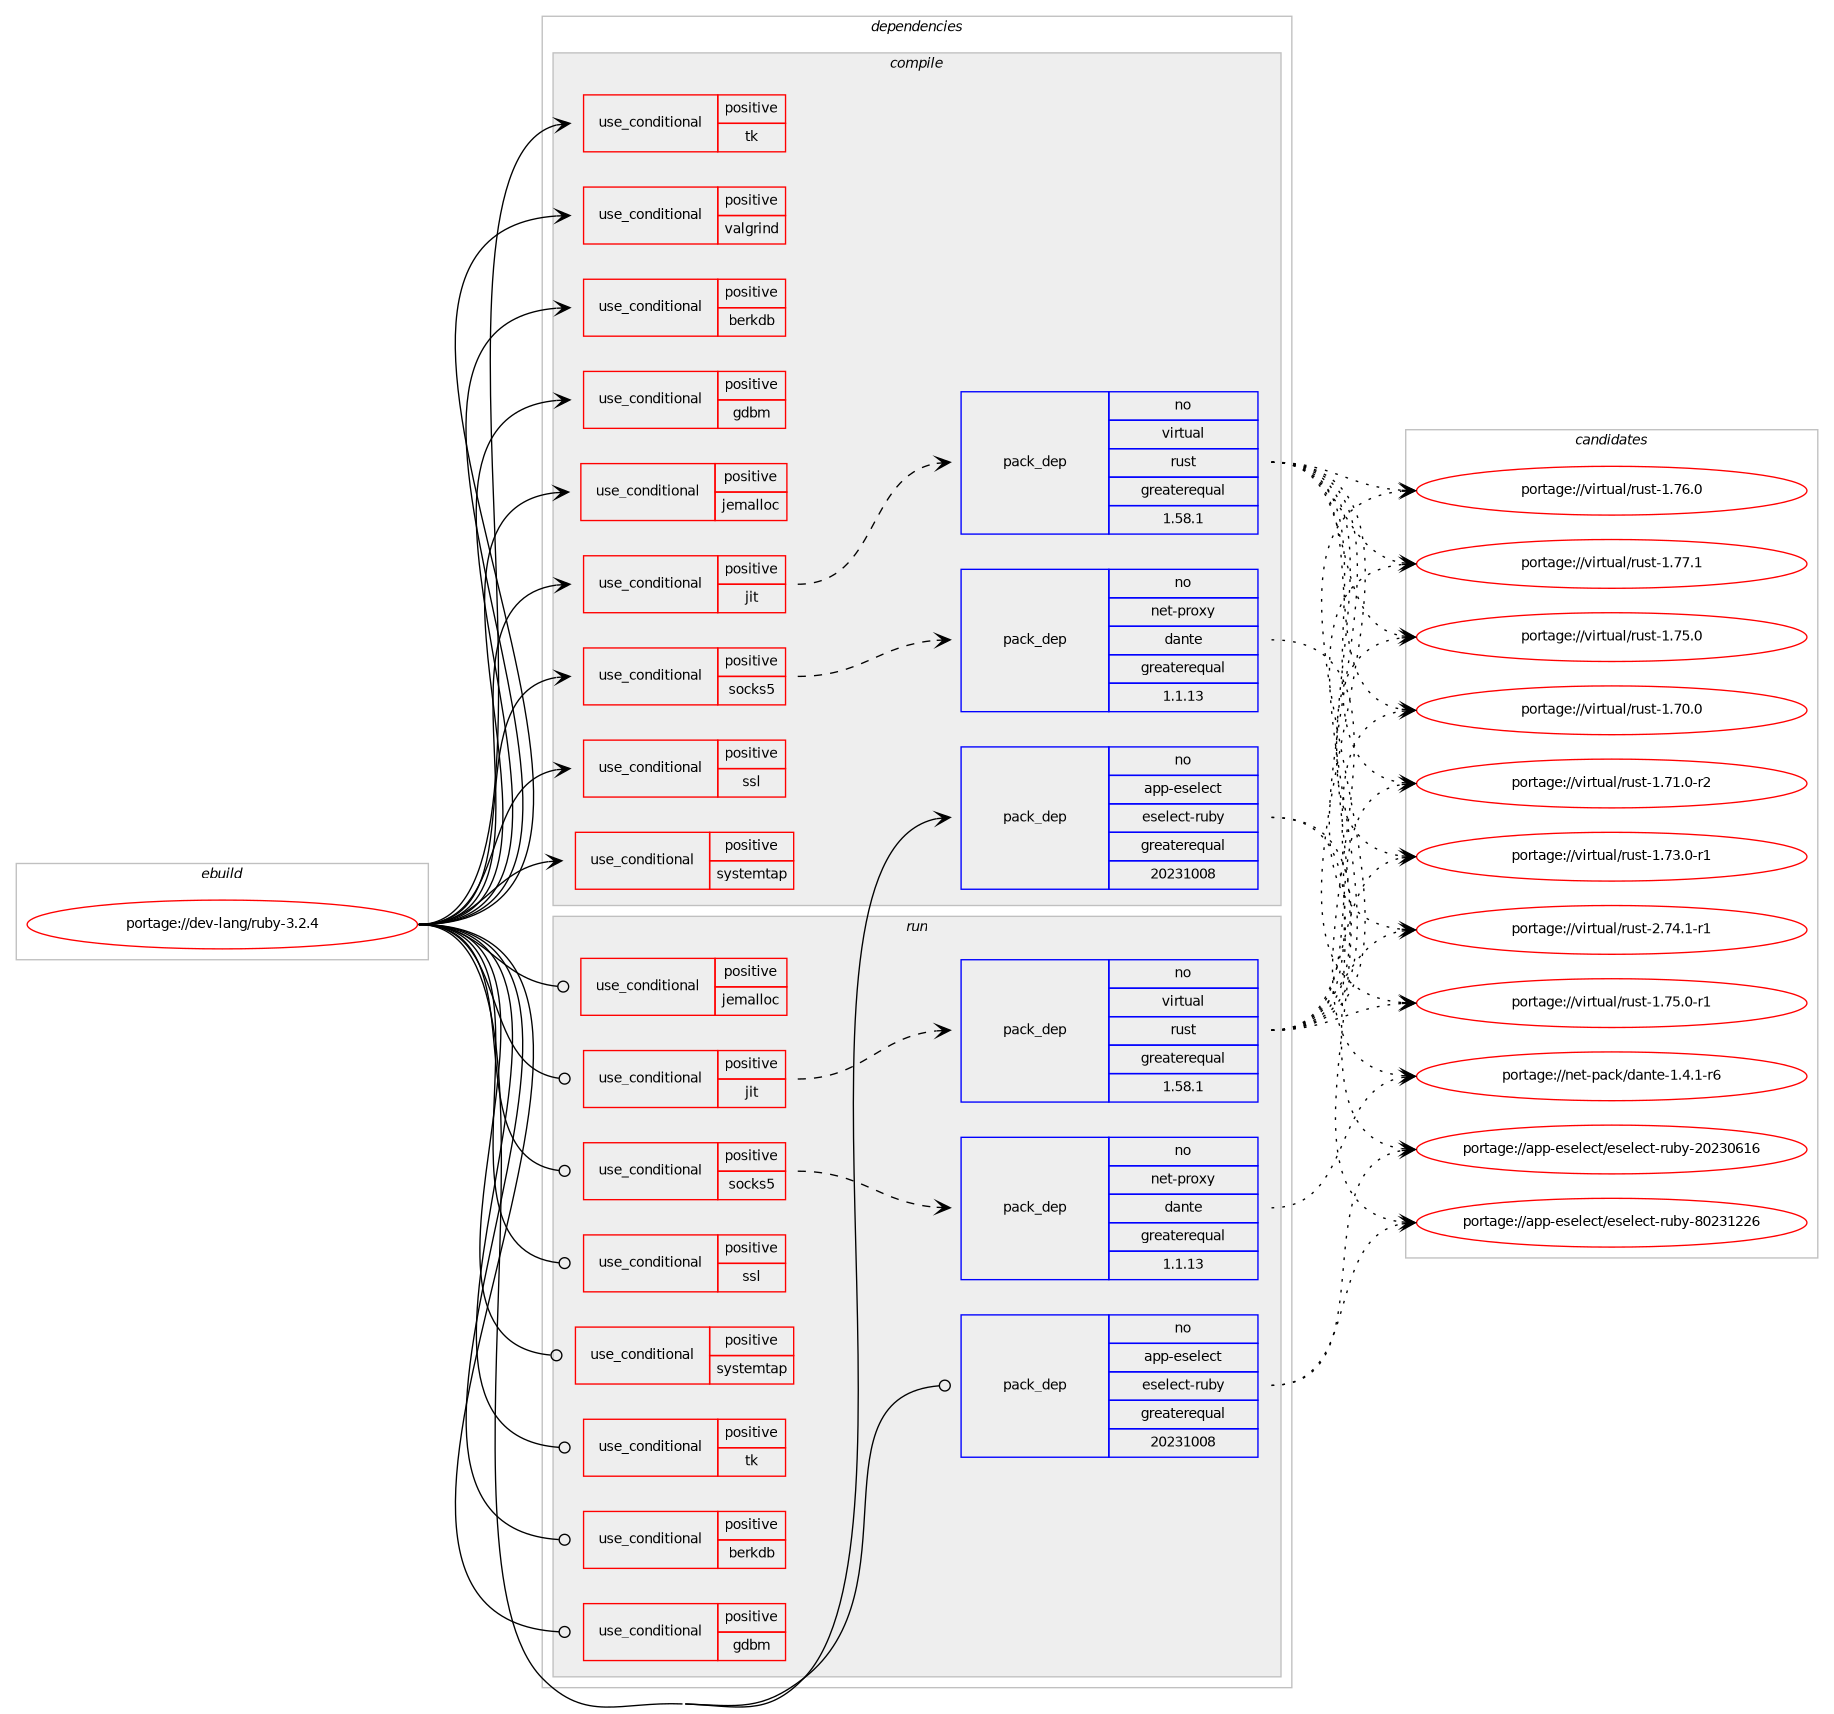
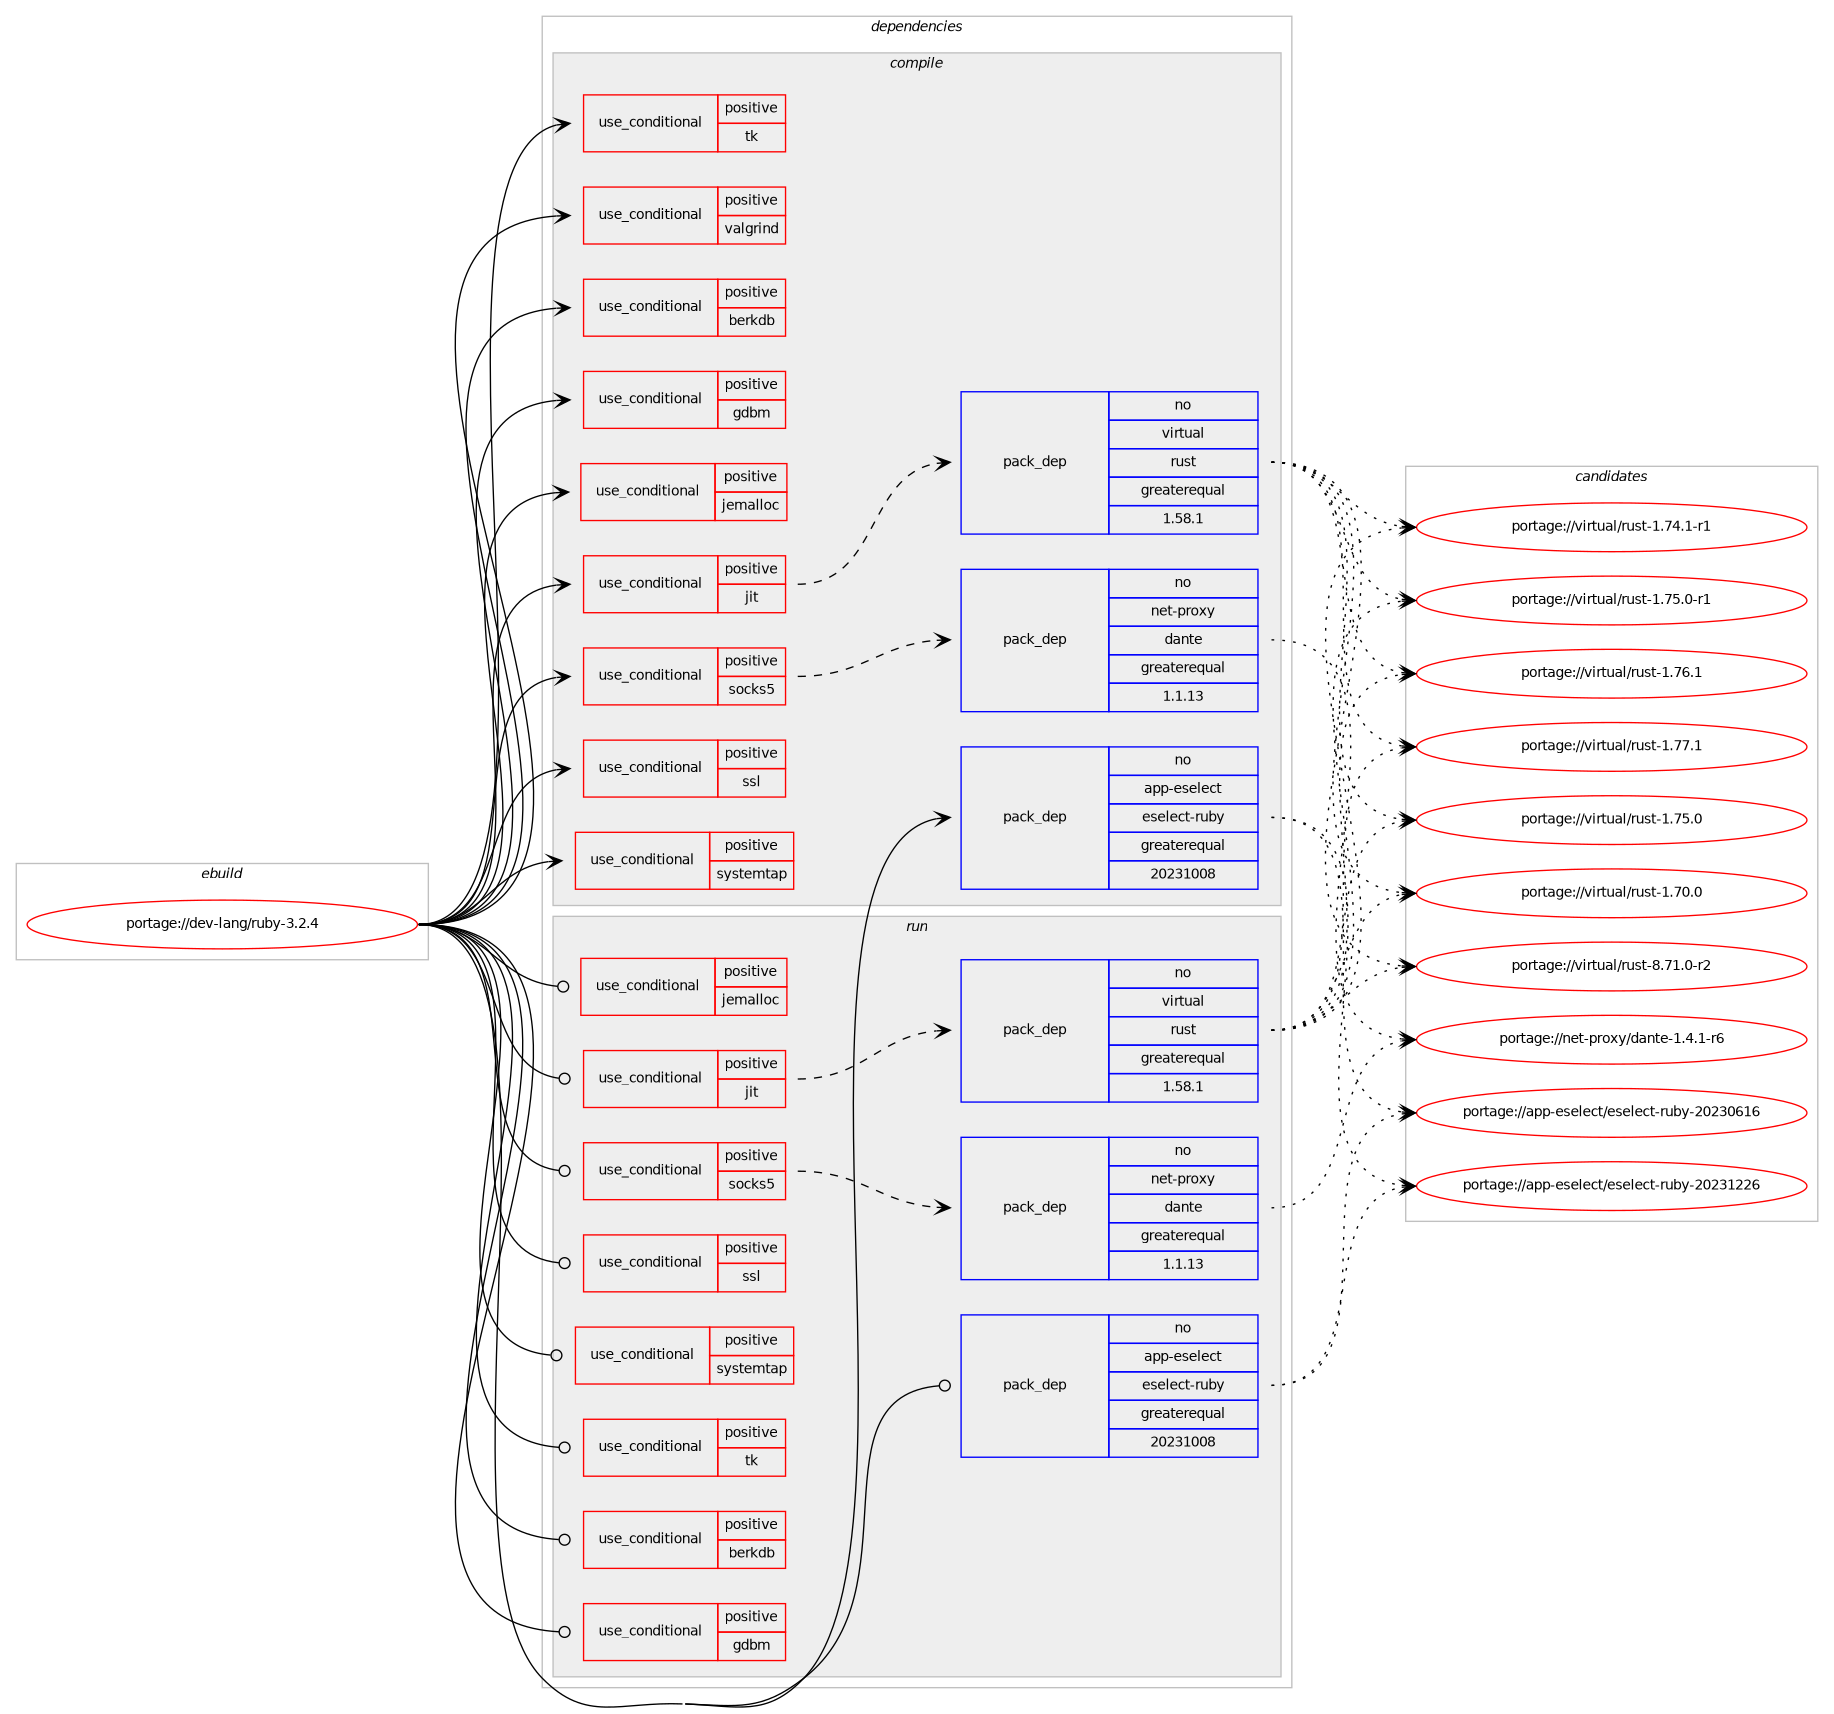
node "portage://virtual/rust-1.76.0": label "portage://virtual/rust-1.76.0" -> "portage://virtual/rust-1.76.1"
node "portage://virtual/rust-1.71.0-r2": label "portage://virtual/rust-1.71.0-r2" -> "portage://virtual/rust-8.71.0-r2"
node "portage://virtual/rust-1.73.0-r1": removed
node "portage://virtual/rust-2.74.1-r1": label "portage://virtual/rust-2.74.1-r1" -> "portage://virtual/rust-1.74.1-r1"
node "portage://net-pack/dante-1.4.1-r6": label "portage://net-pack/dante-1.4.1-r6" -> "portage://net-proxy/dante-1.4.1-r6"
node "portage://app-eselect/eselect-ruby-80231226": label "portage://app-eselect/eselect-ruby-80231226" -> "portage://app-eselect/eselect-ruby-20231226"
